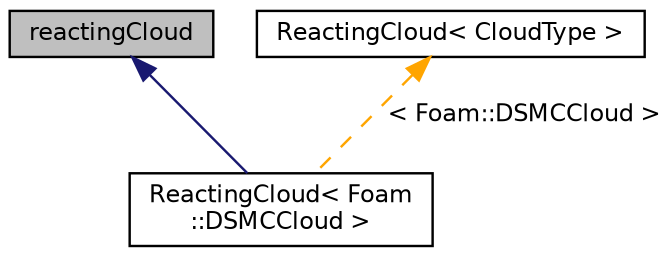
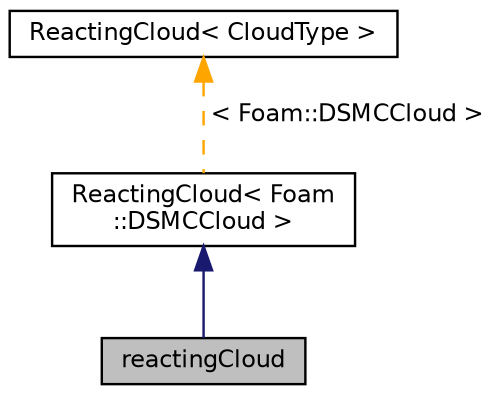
edge "ReactingCloud< Foam ::DSMCCloud >" -> "reactingCloud": reversed
